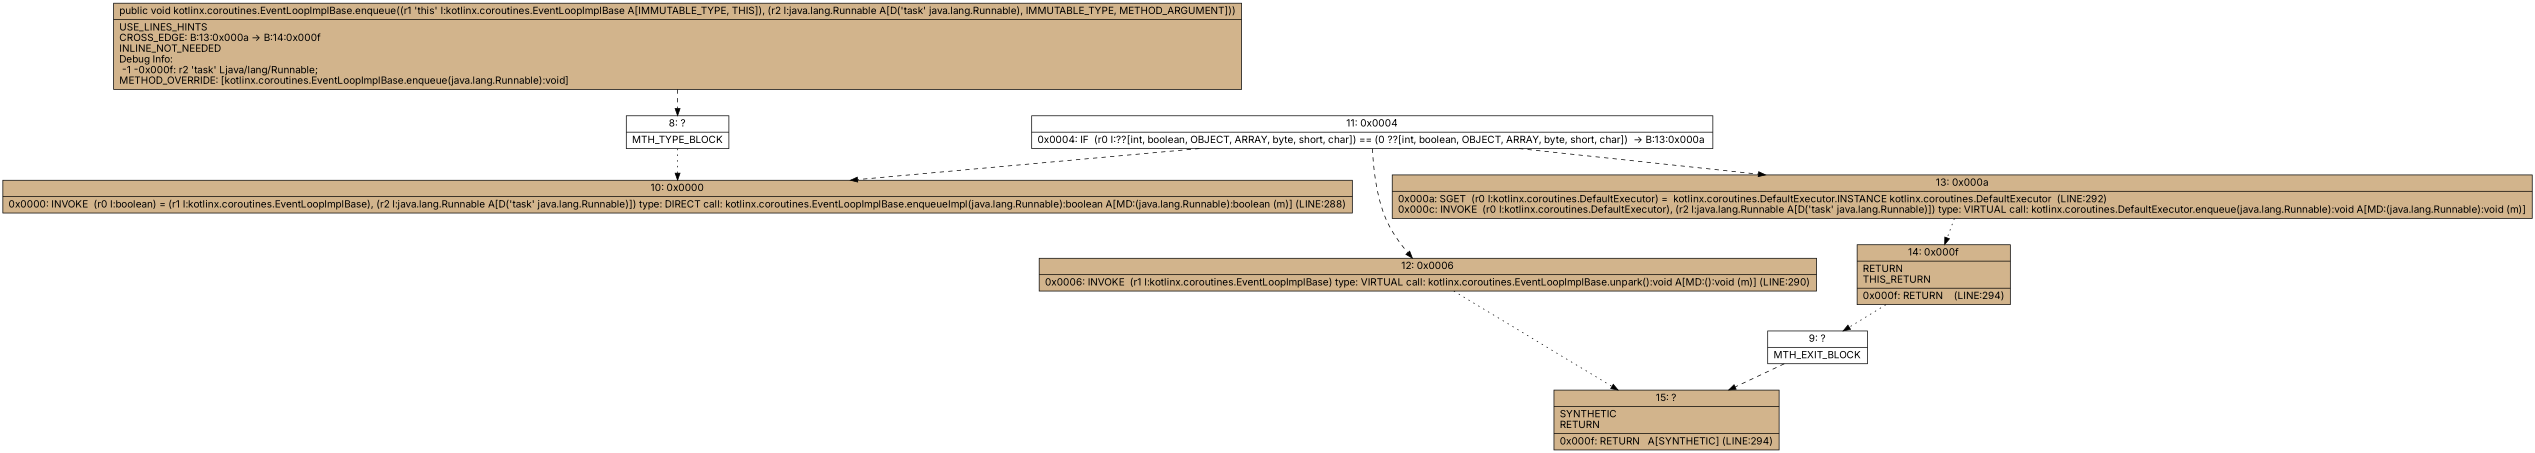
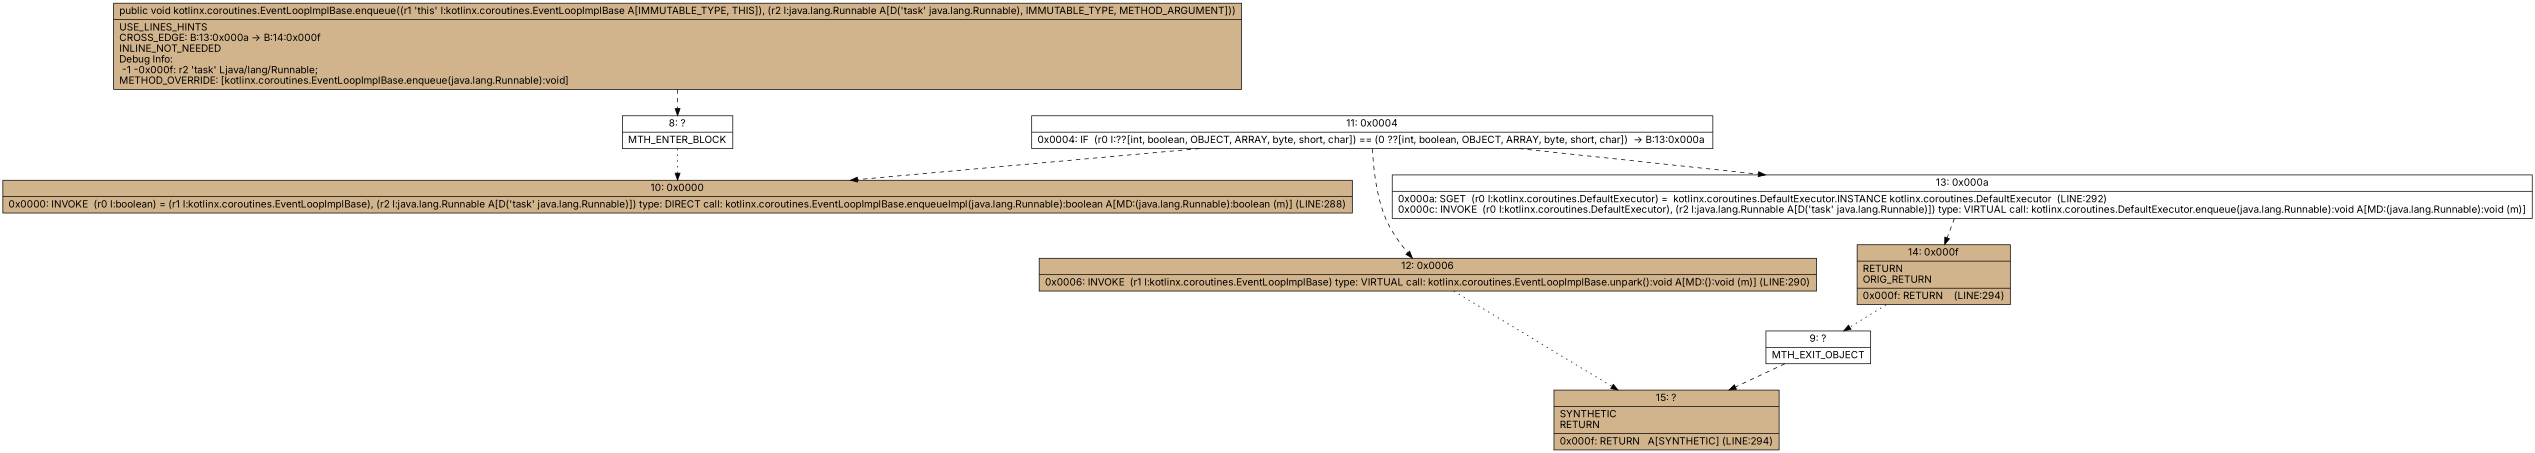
node "8: ?": text "MTH_TYPE_BLOCK" -> "MTH_ENTER_BLOCK"
node "13: 0x000a": fillcolor tan -> white
edge "13: 0x000a" -> "14: 0x000f": style dotted -> dashed
node "14: 0x000f": text "THIS_RETURN" -> "ORIG_RETURN"
node "9: ?": text "MTH_EXIT_BLOCK" -> "MTH_EXIT_OBJECT"
